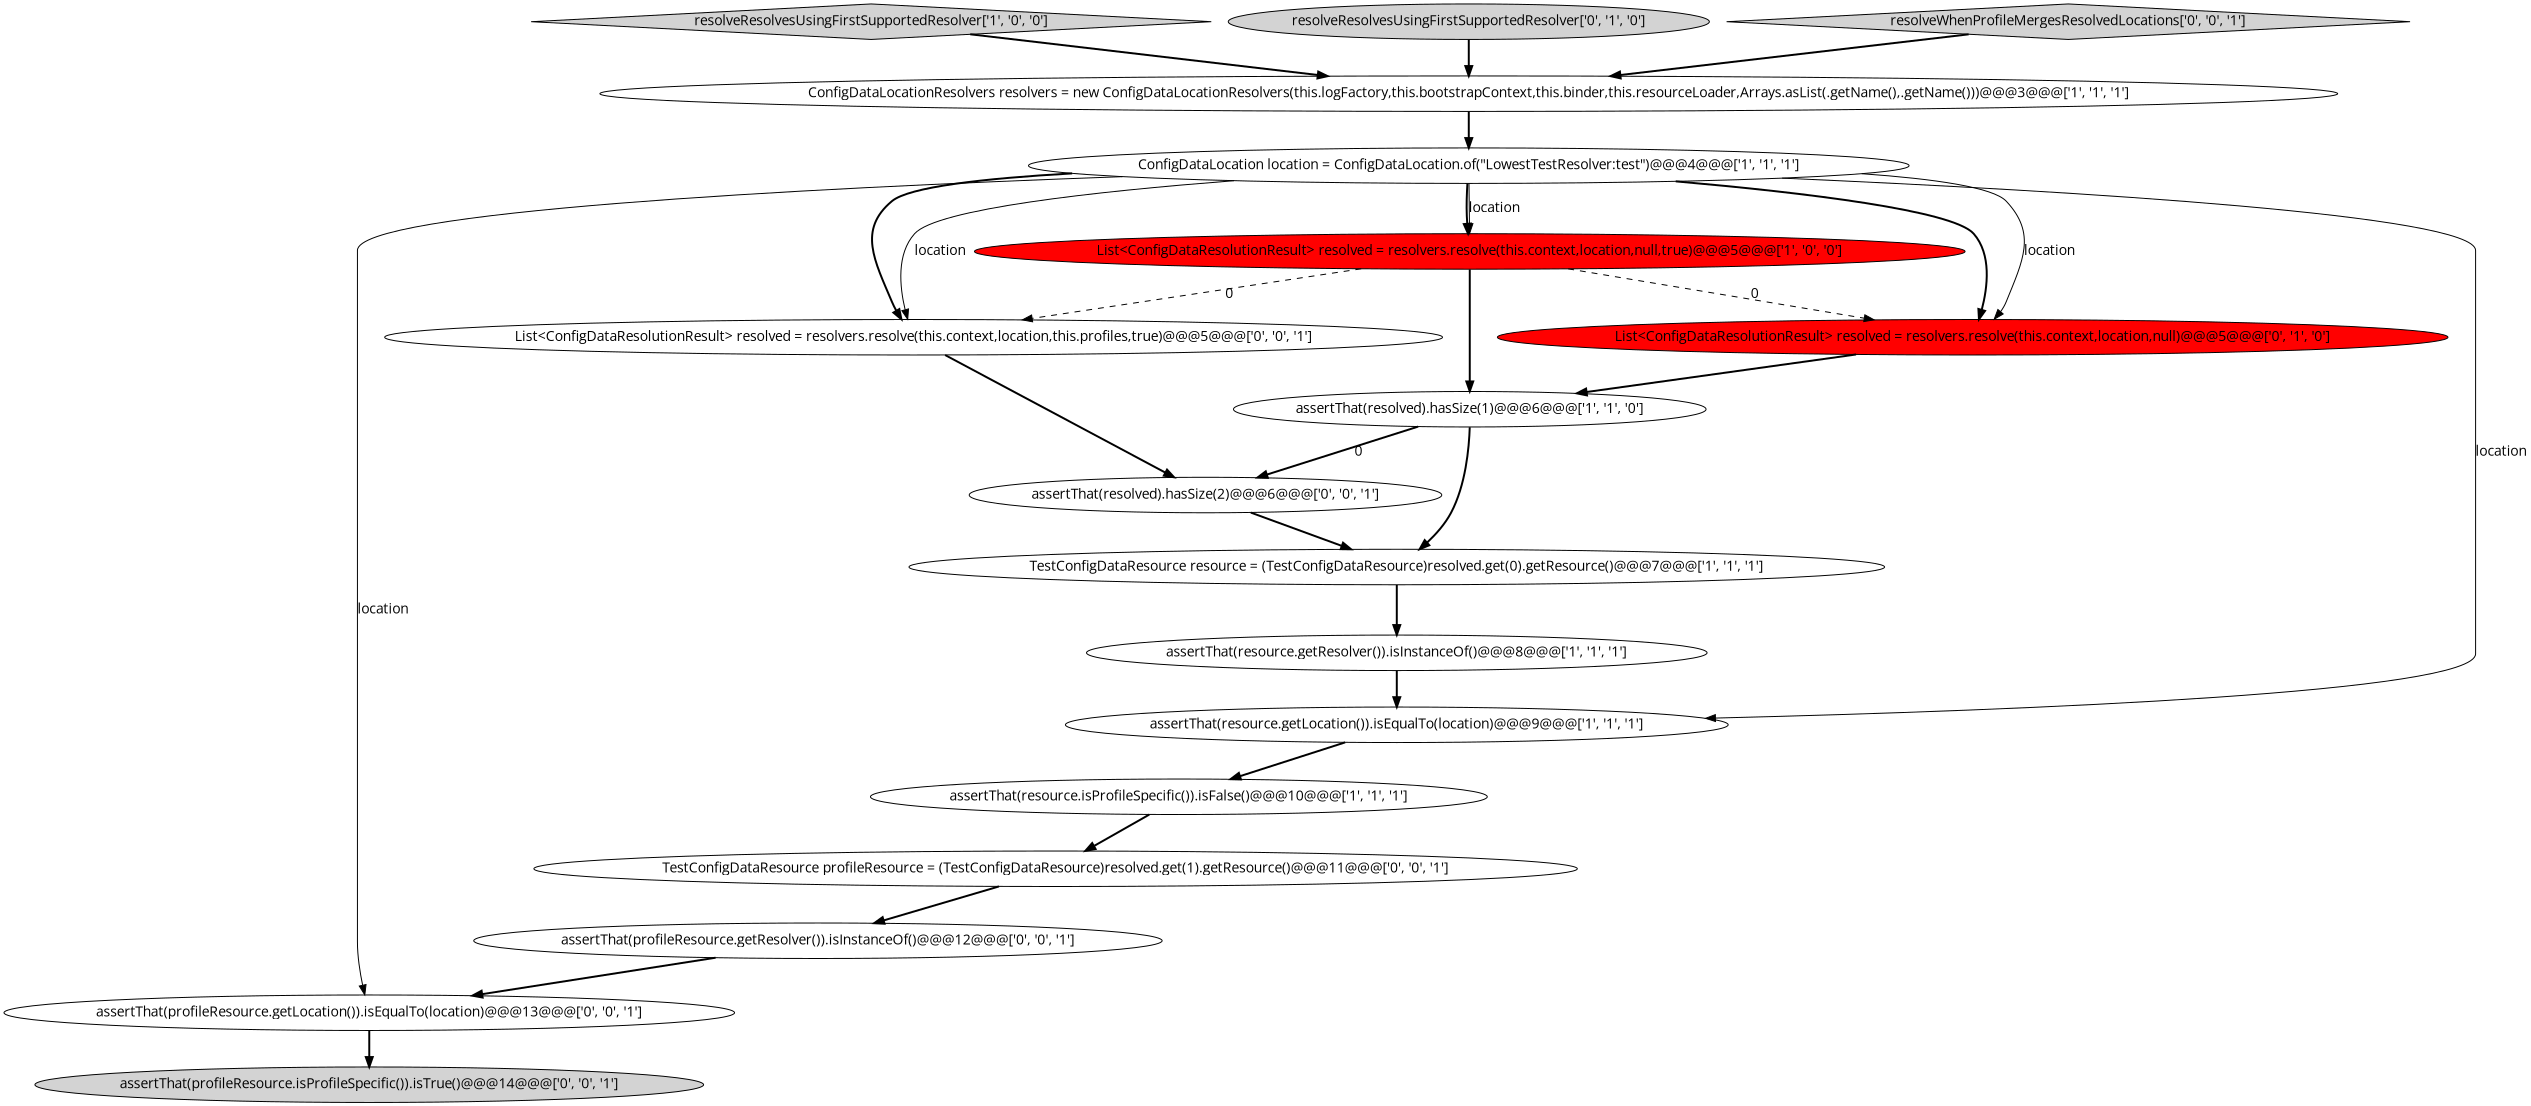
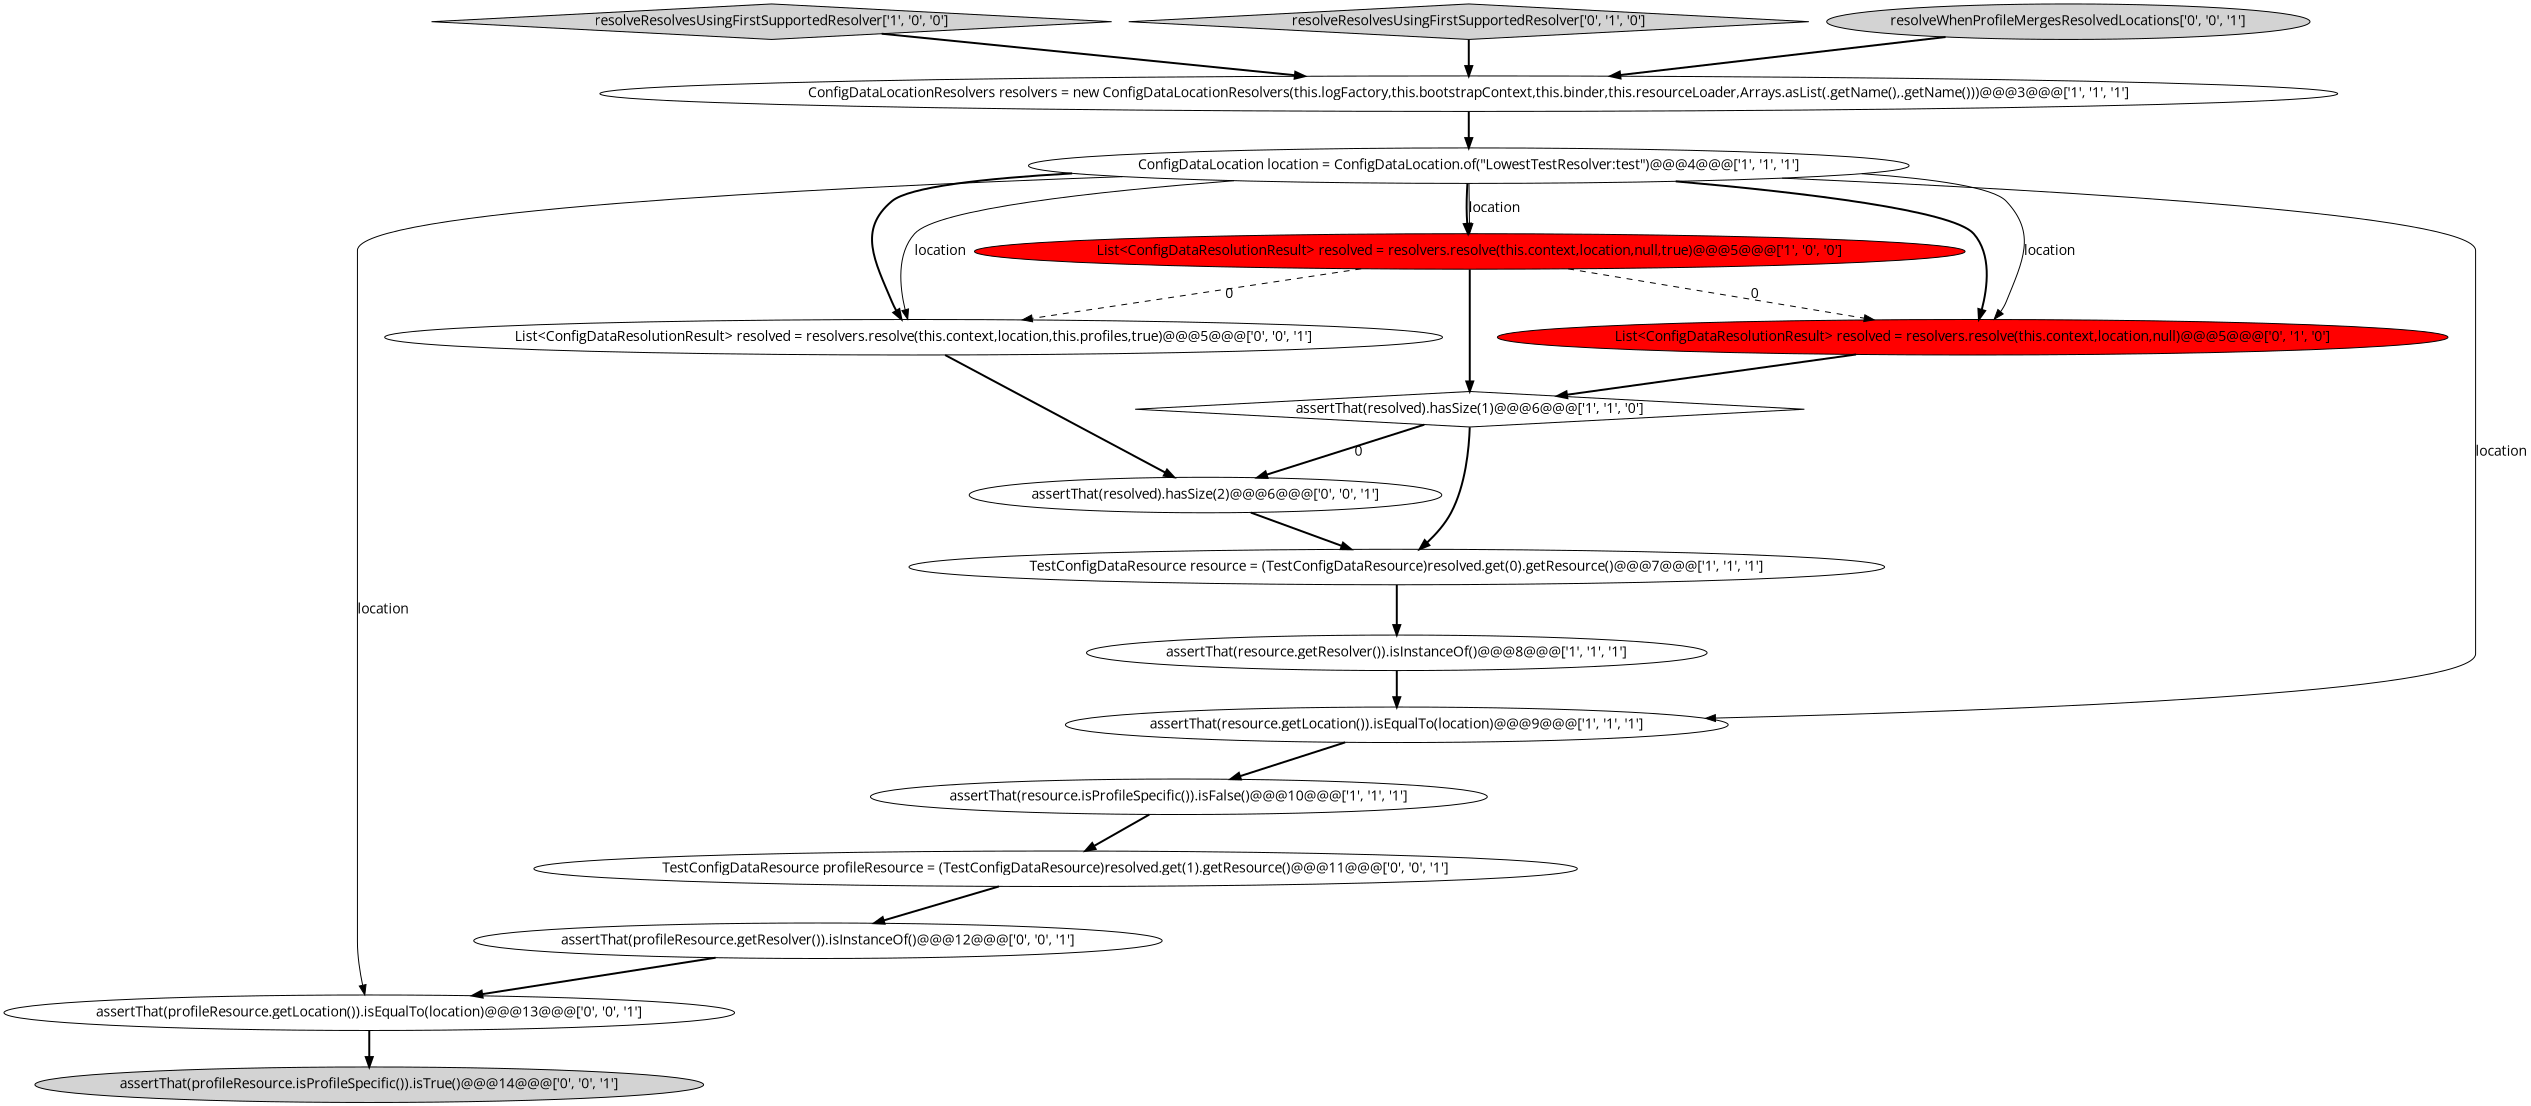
node "resolveResolvesUsingFirstSupportedResolver['0', '1', '0']": shape ellipse -> diamond
node "resolveWhenProfileMergesResolvedLocations['0', '0', '1']": shape diamond -> ellipse
node "assertThat(resolved).hasSize(1)@@@6@@@['1', '1', '0']": shape ellipse -> diamond
